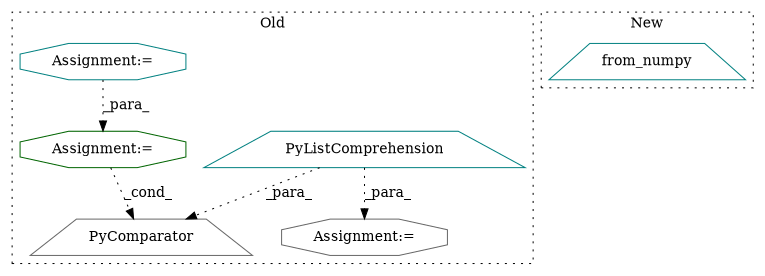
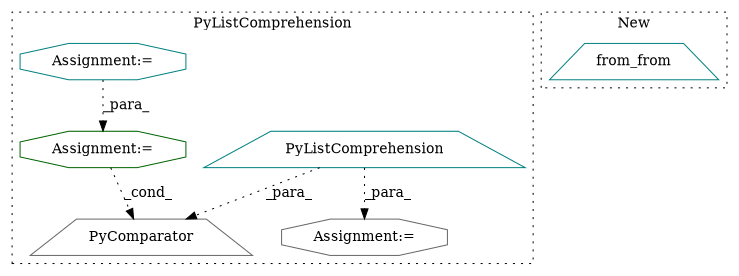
cluster "Old": label "Old" -> "PyListComprehension"
node "from_numpy": label "from_numpy" -> "from_from"
